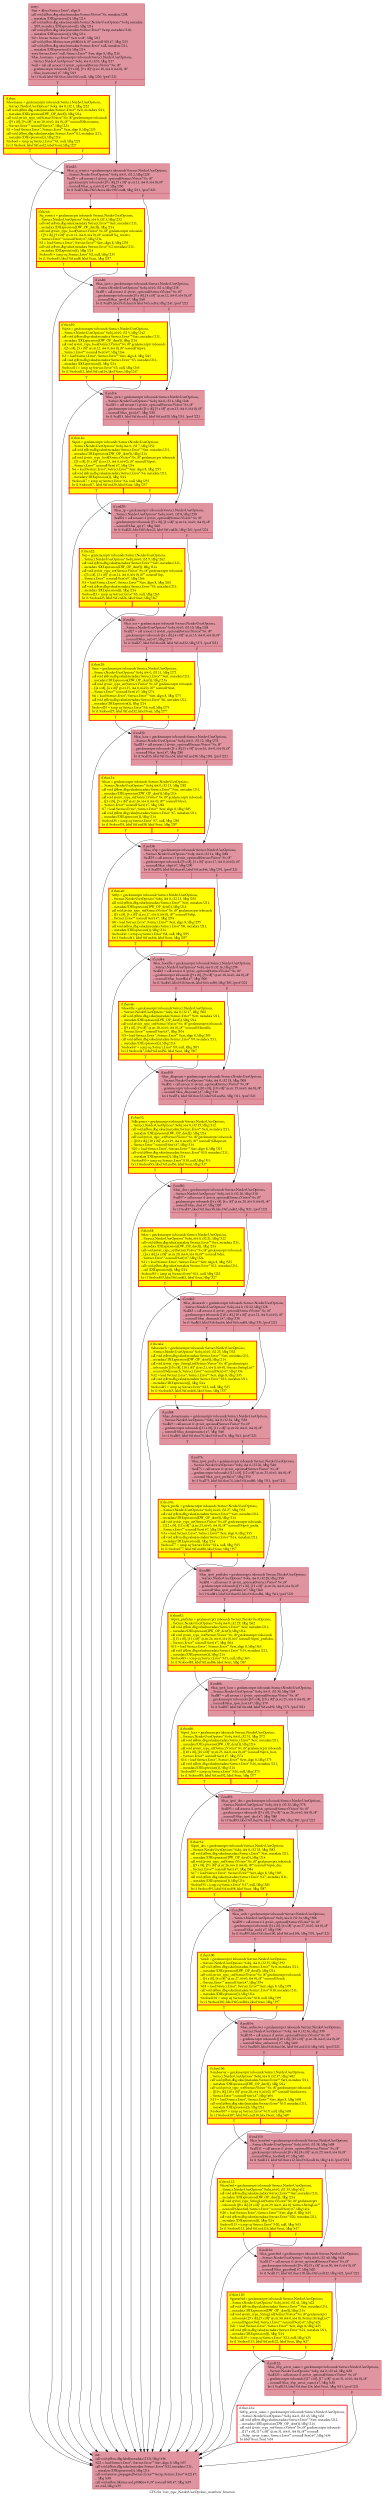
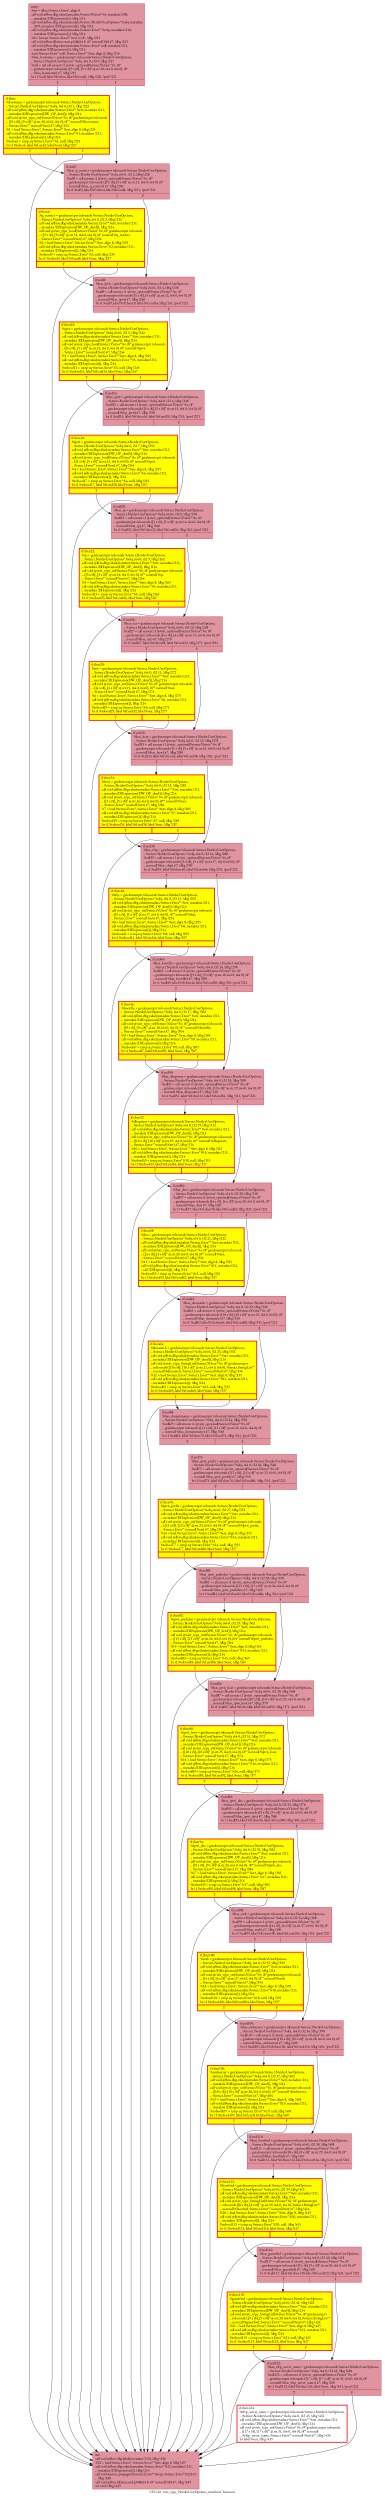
node "if.then124:": text "br label %out, !load !435" -> "br label %out, !dbg !435"
